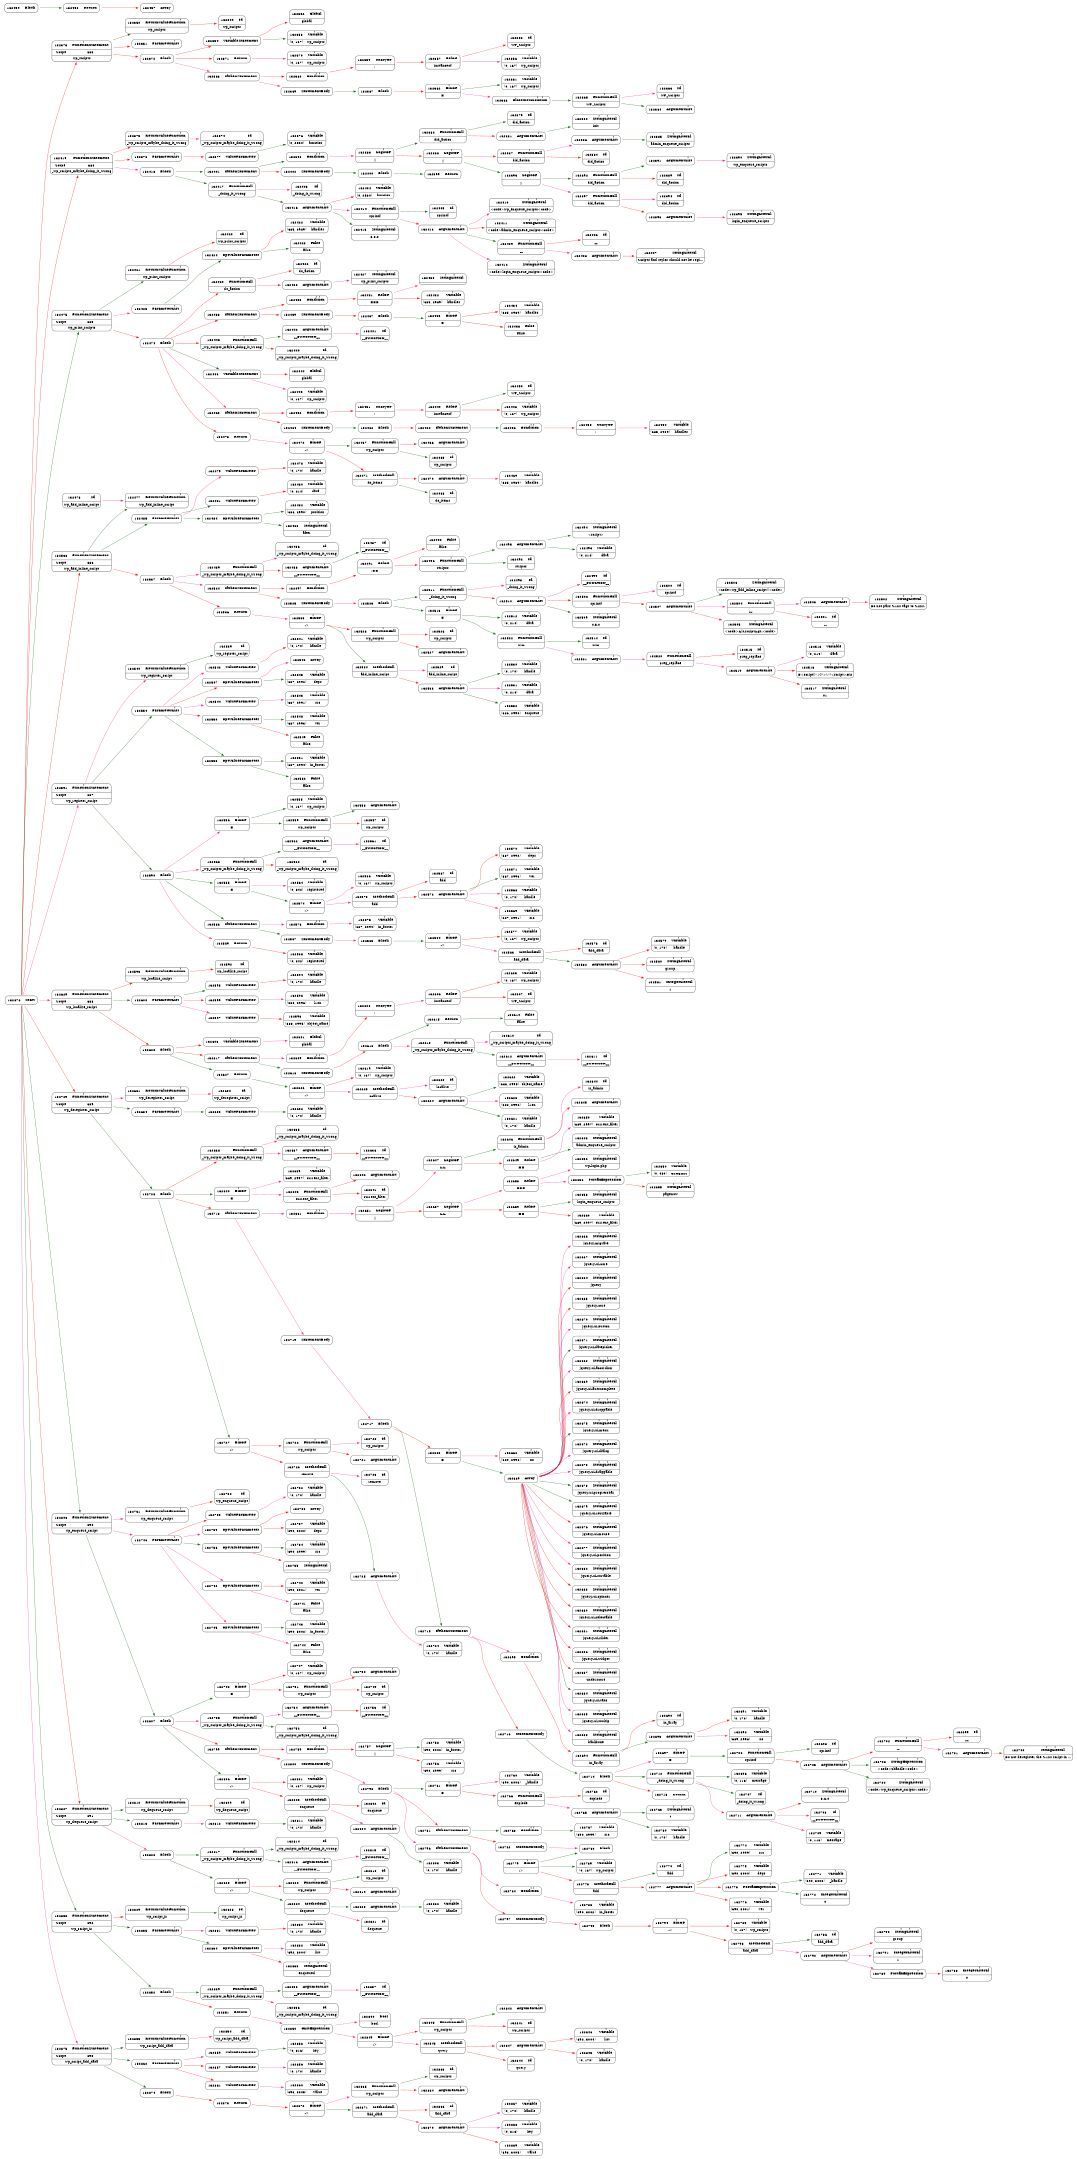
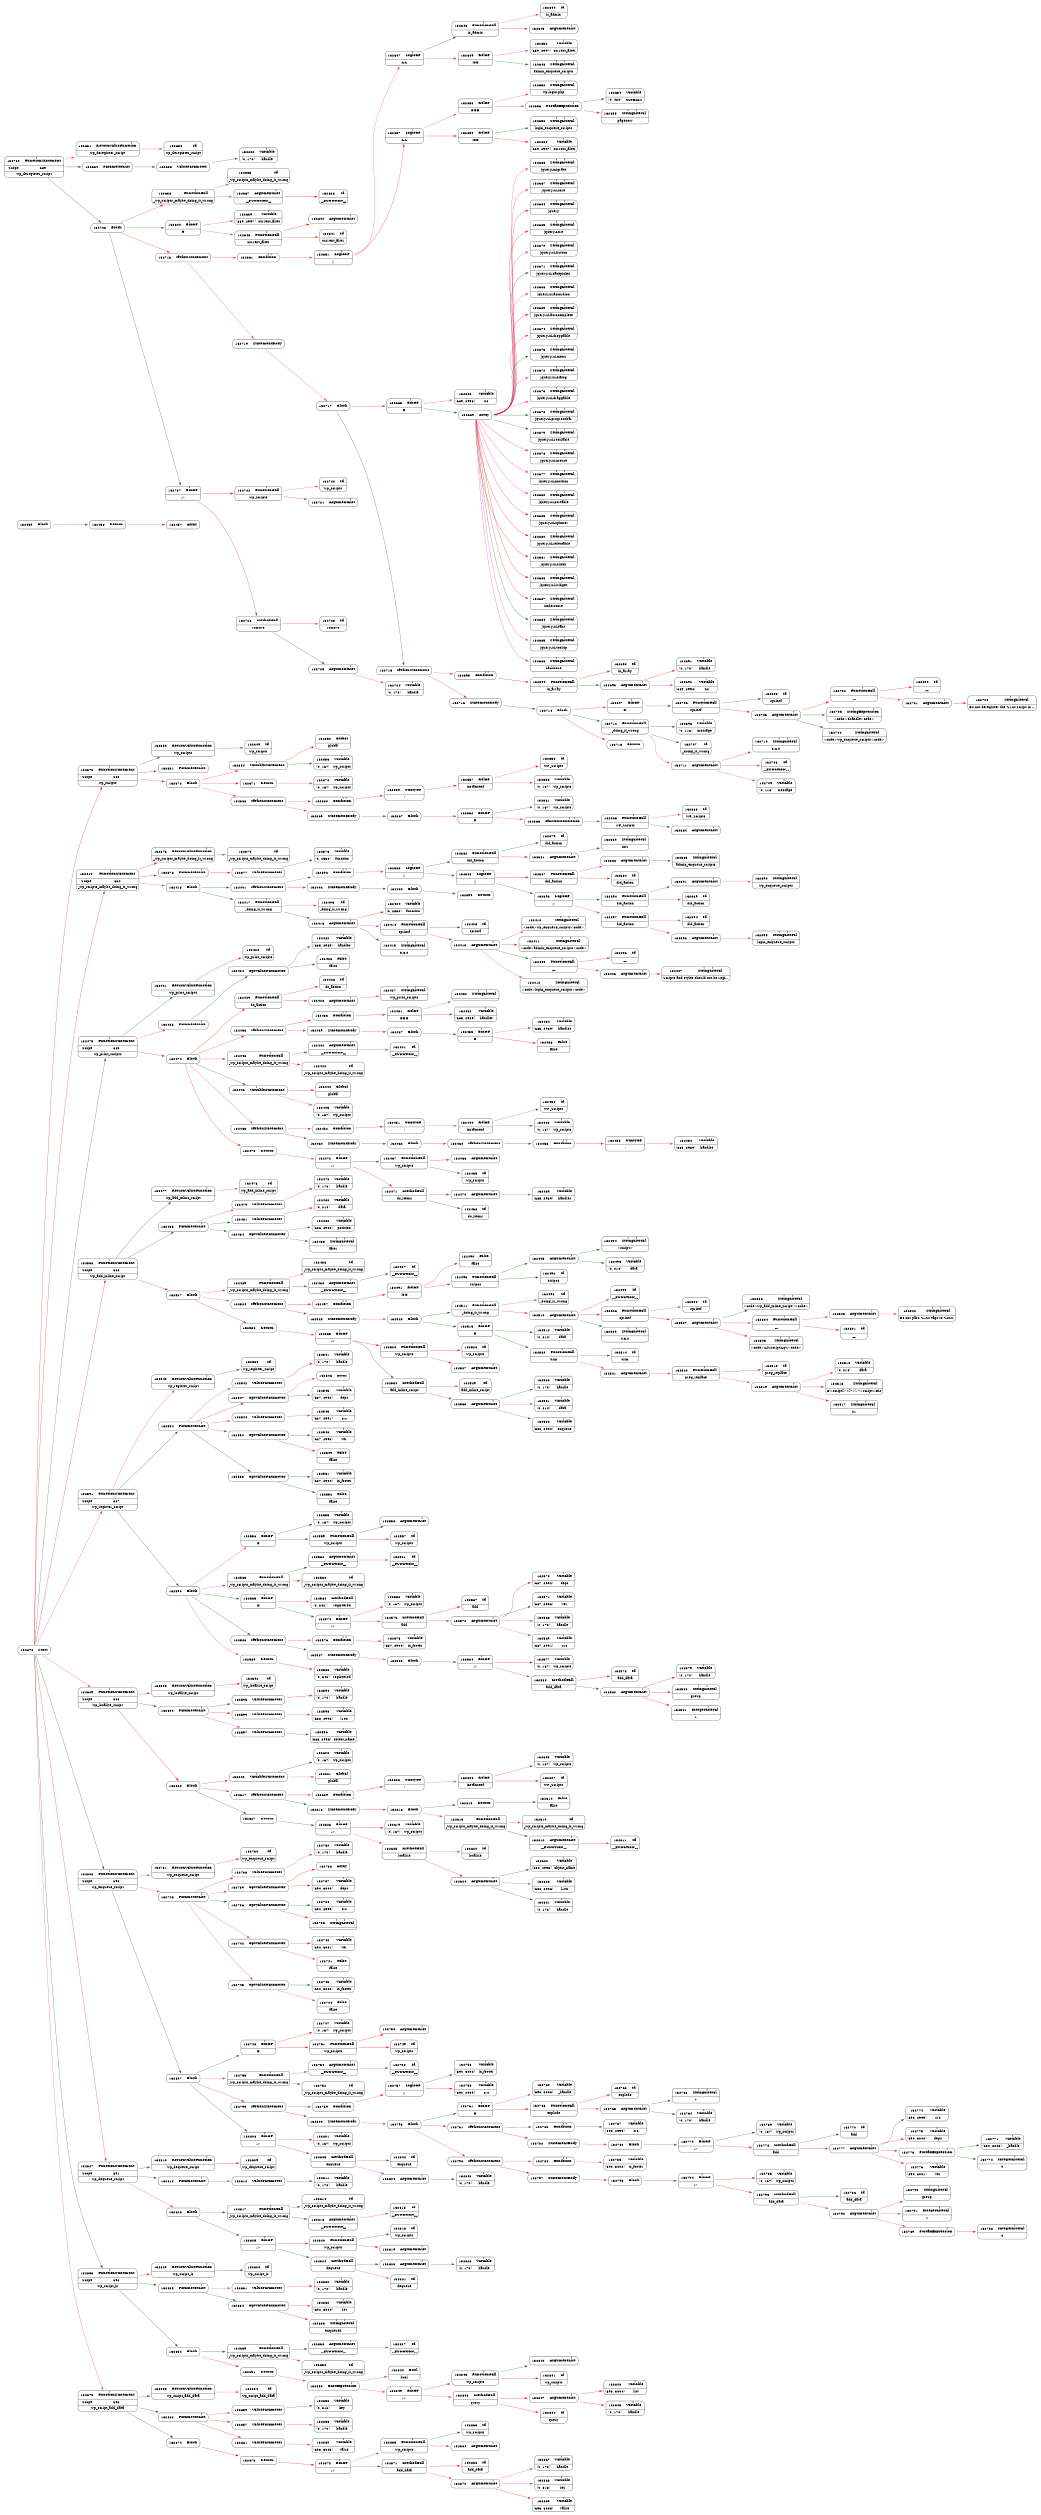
edge "132476" -> "132477": reversed
node "132564": text "Variable" -> "MethodCall"
edge "132876" -> "132729": removed
node "132602": added
edge "132779" -> "132780": reversed
